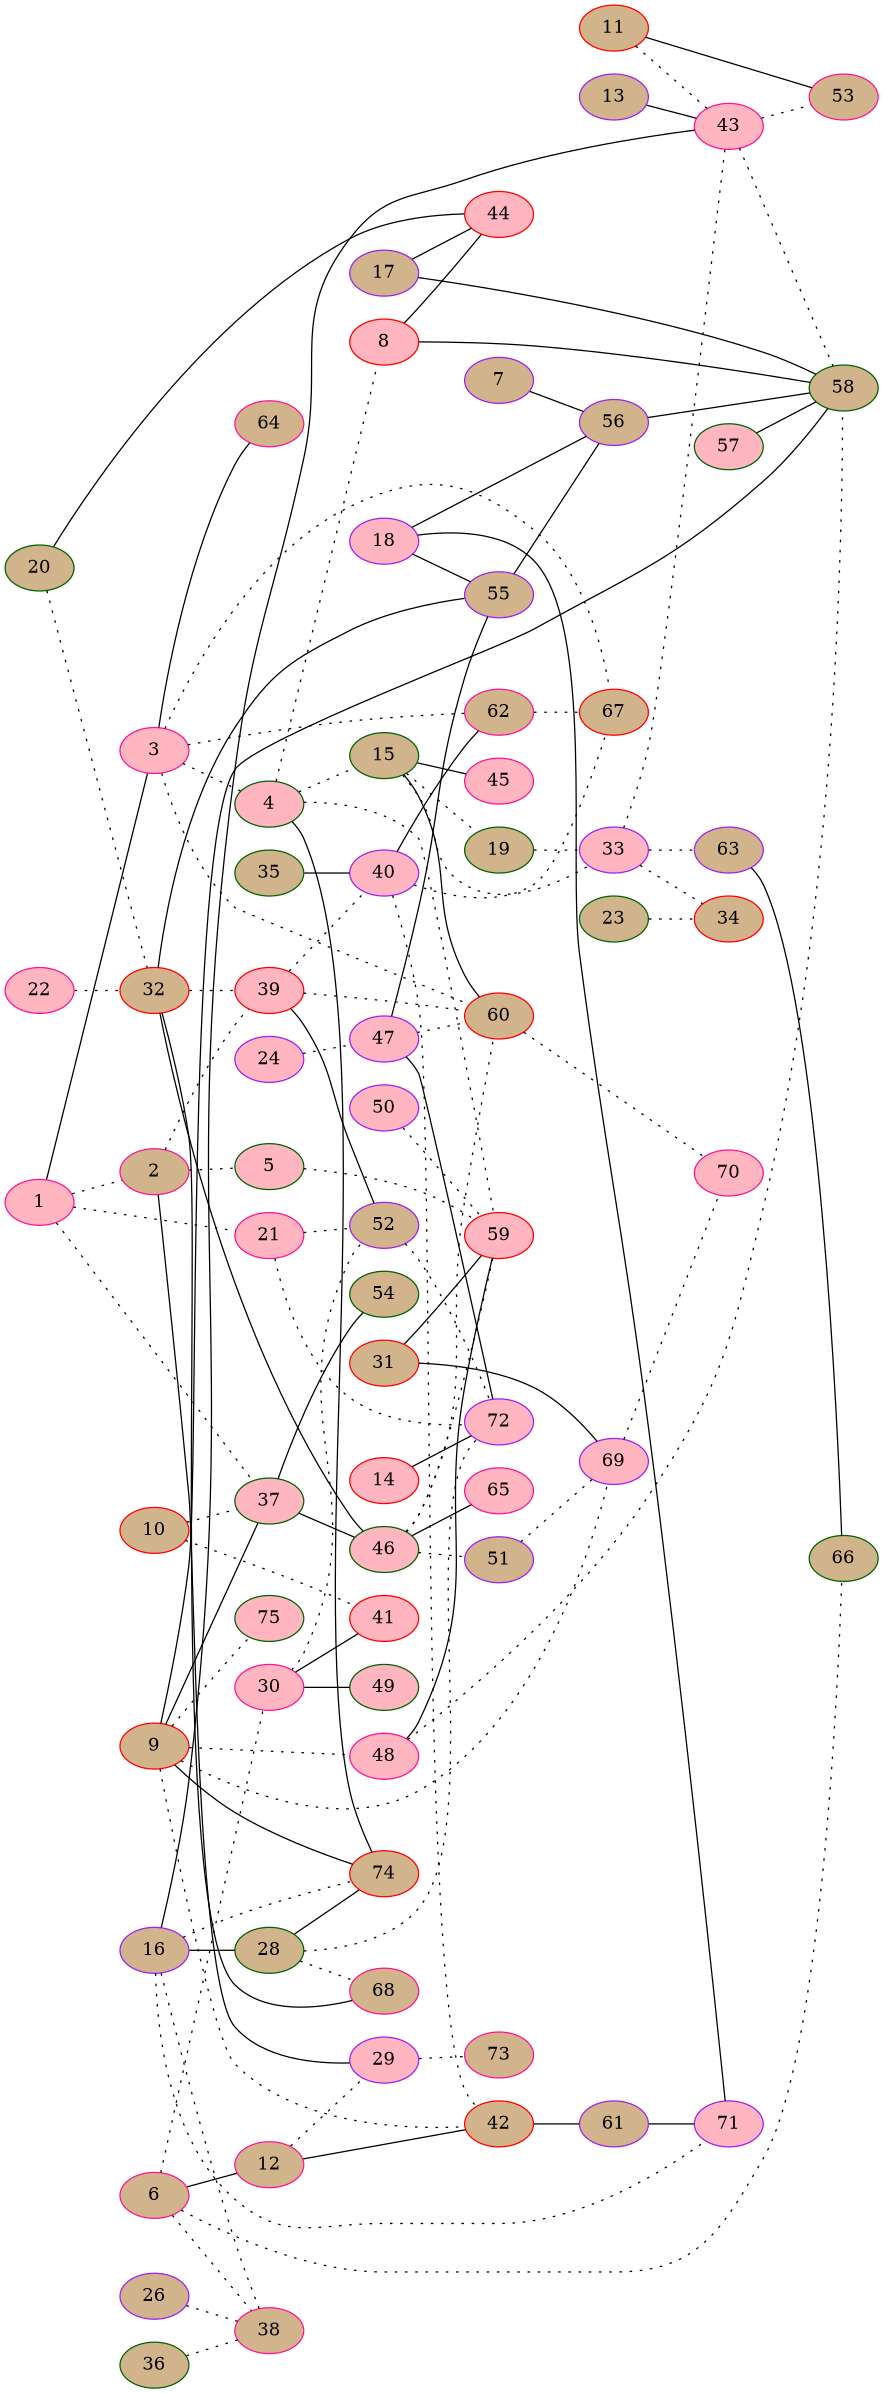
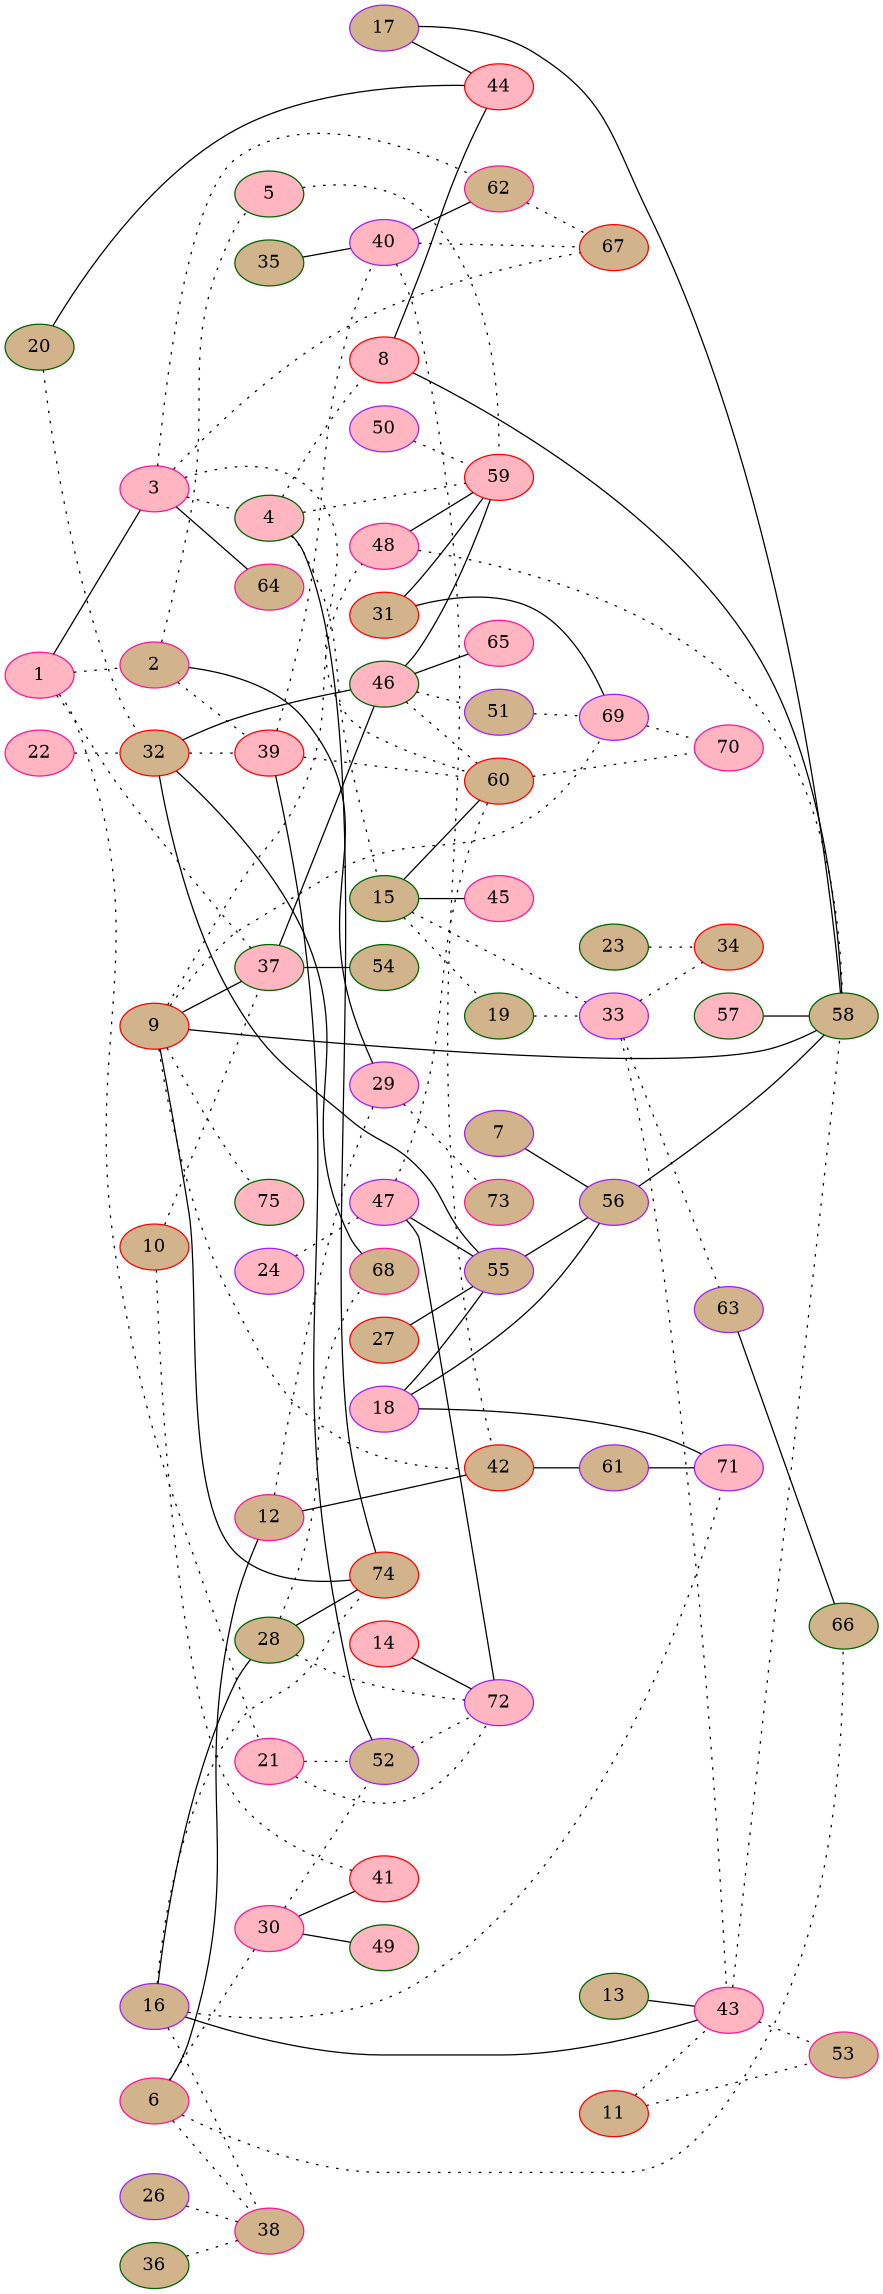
edge "11" -- "53": style solid -> dotted
node "13": color purple -> darkgreen
node "27": added
edge "59" -- "46": style dotted -> solid
